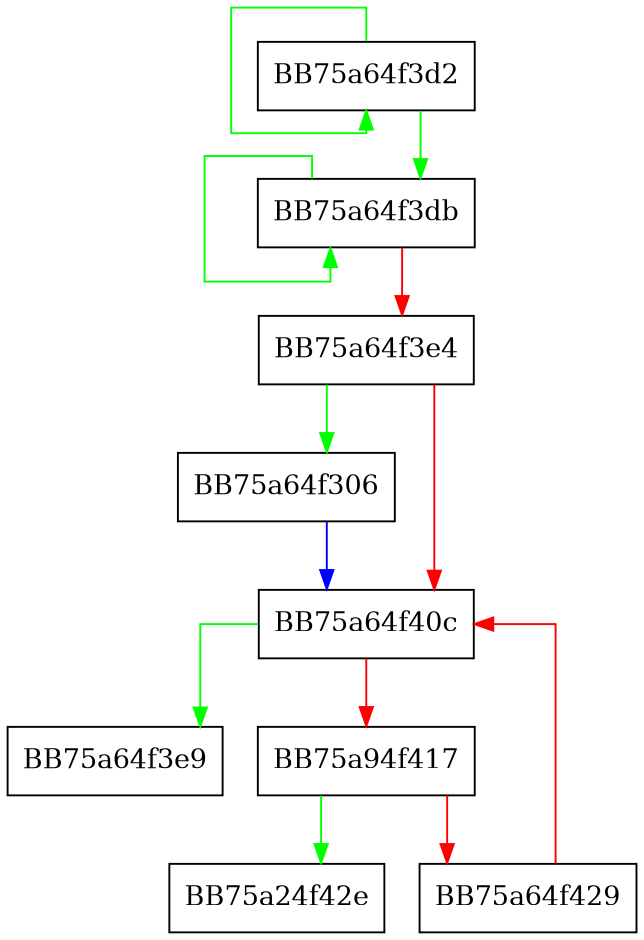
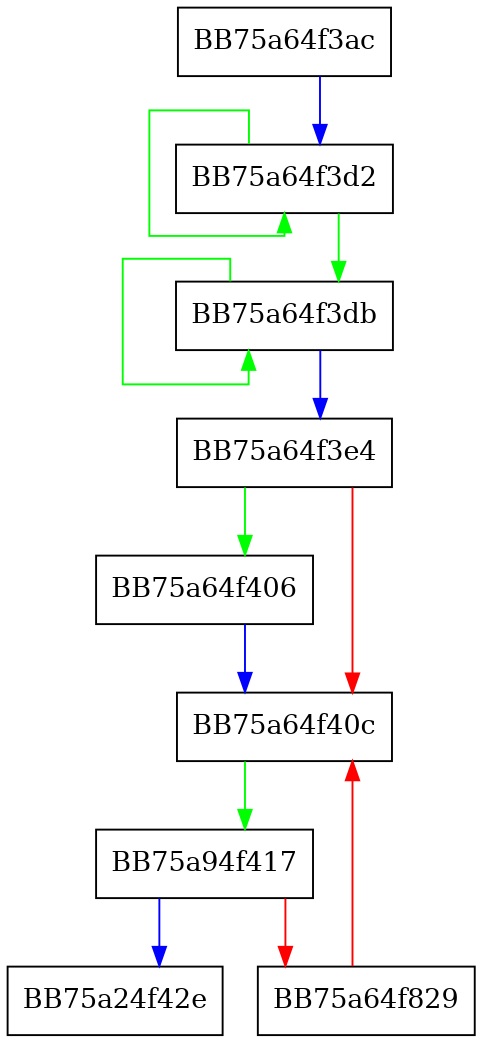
node "BB75a64f3ac": added
edge "BB75a64f3db" -> "BB75a64f3e4": color red -> blue
node "BB75a64f306": label "BB75a64f306" -> "BB75a64f406"
edge "BB75a64f40c" -> "BB75a94f417": color red -> green
node "BB75a64f3e9": removed
edge "BB75a94f417" -> "BB75a24f42e": color green -> blue
node "BB75a64f429": label "BB75a64f429" -> "BB75a64f829"
